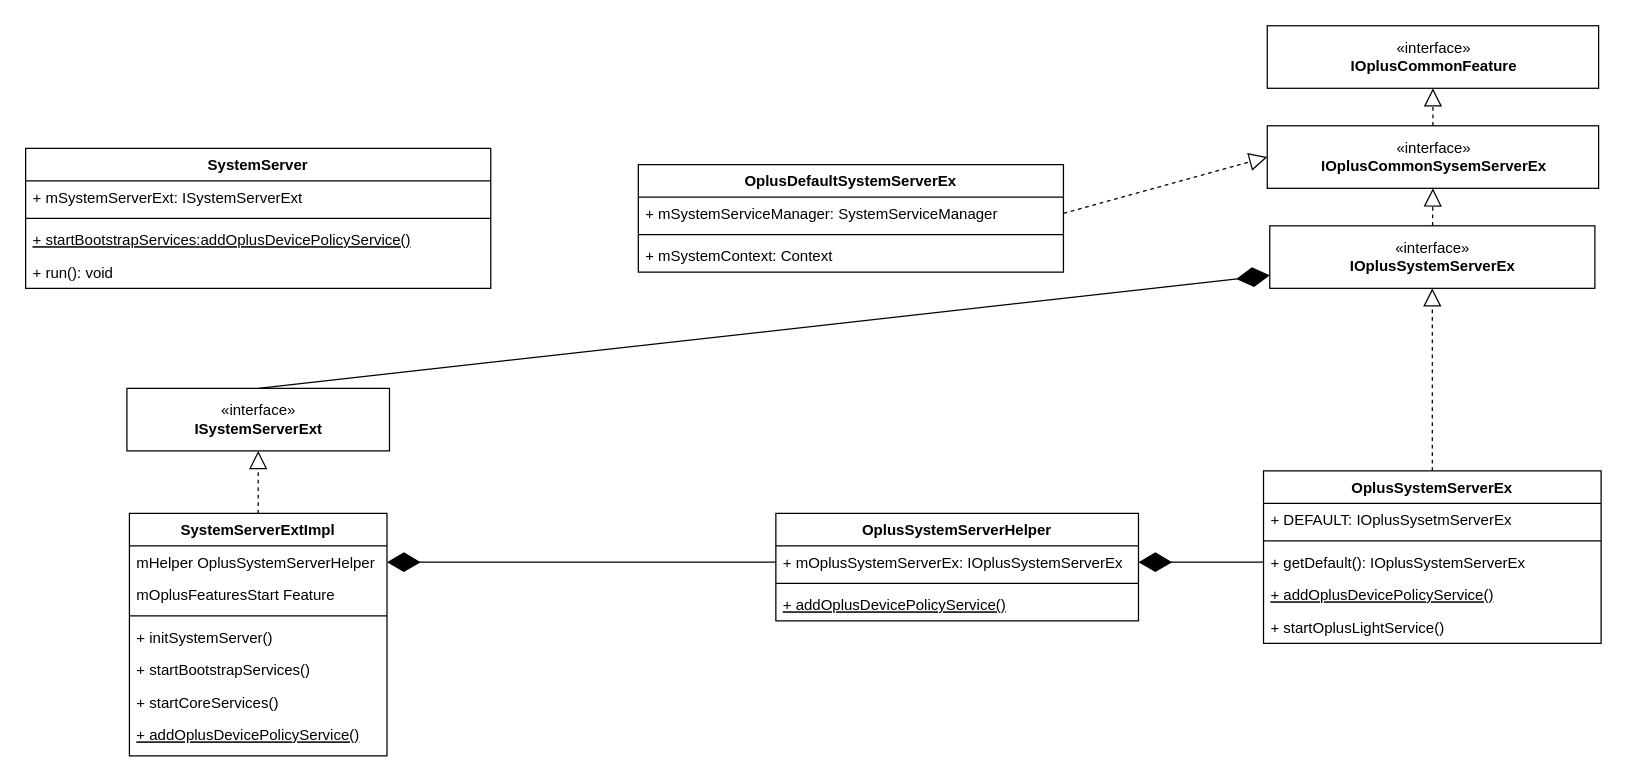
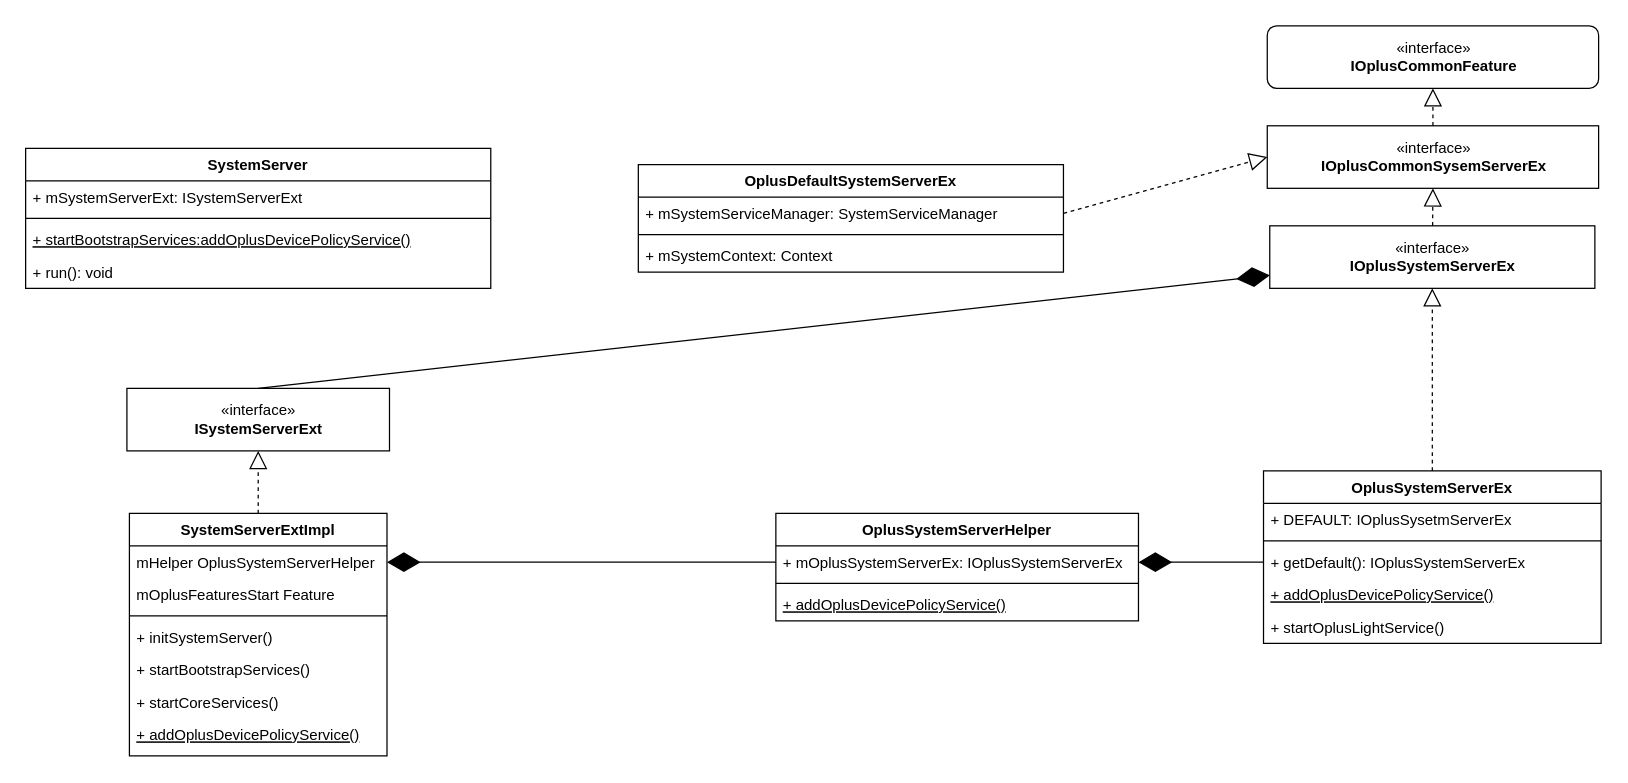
node "«interface» IOplusCommonFeature": shape rectangle -> rounded rectangle
